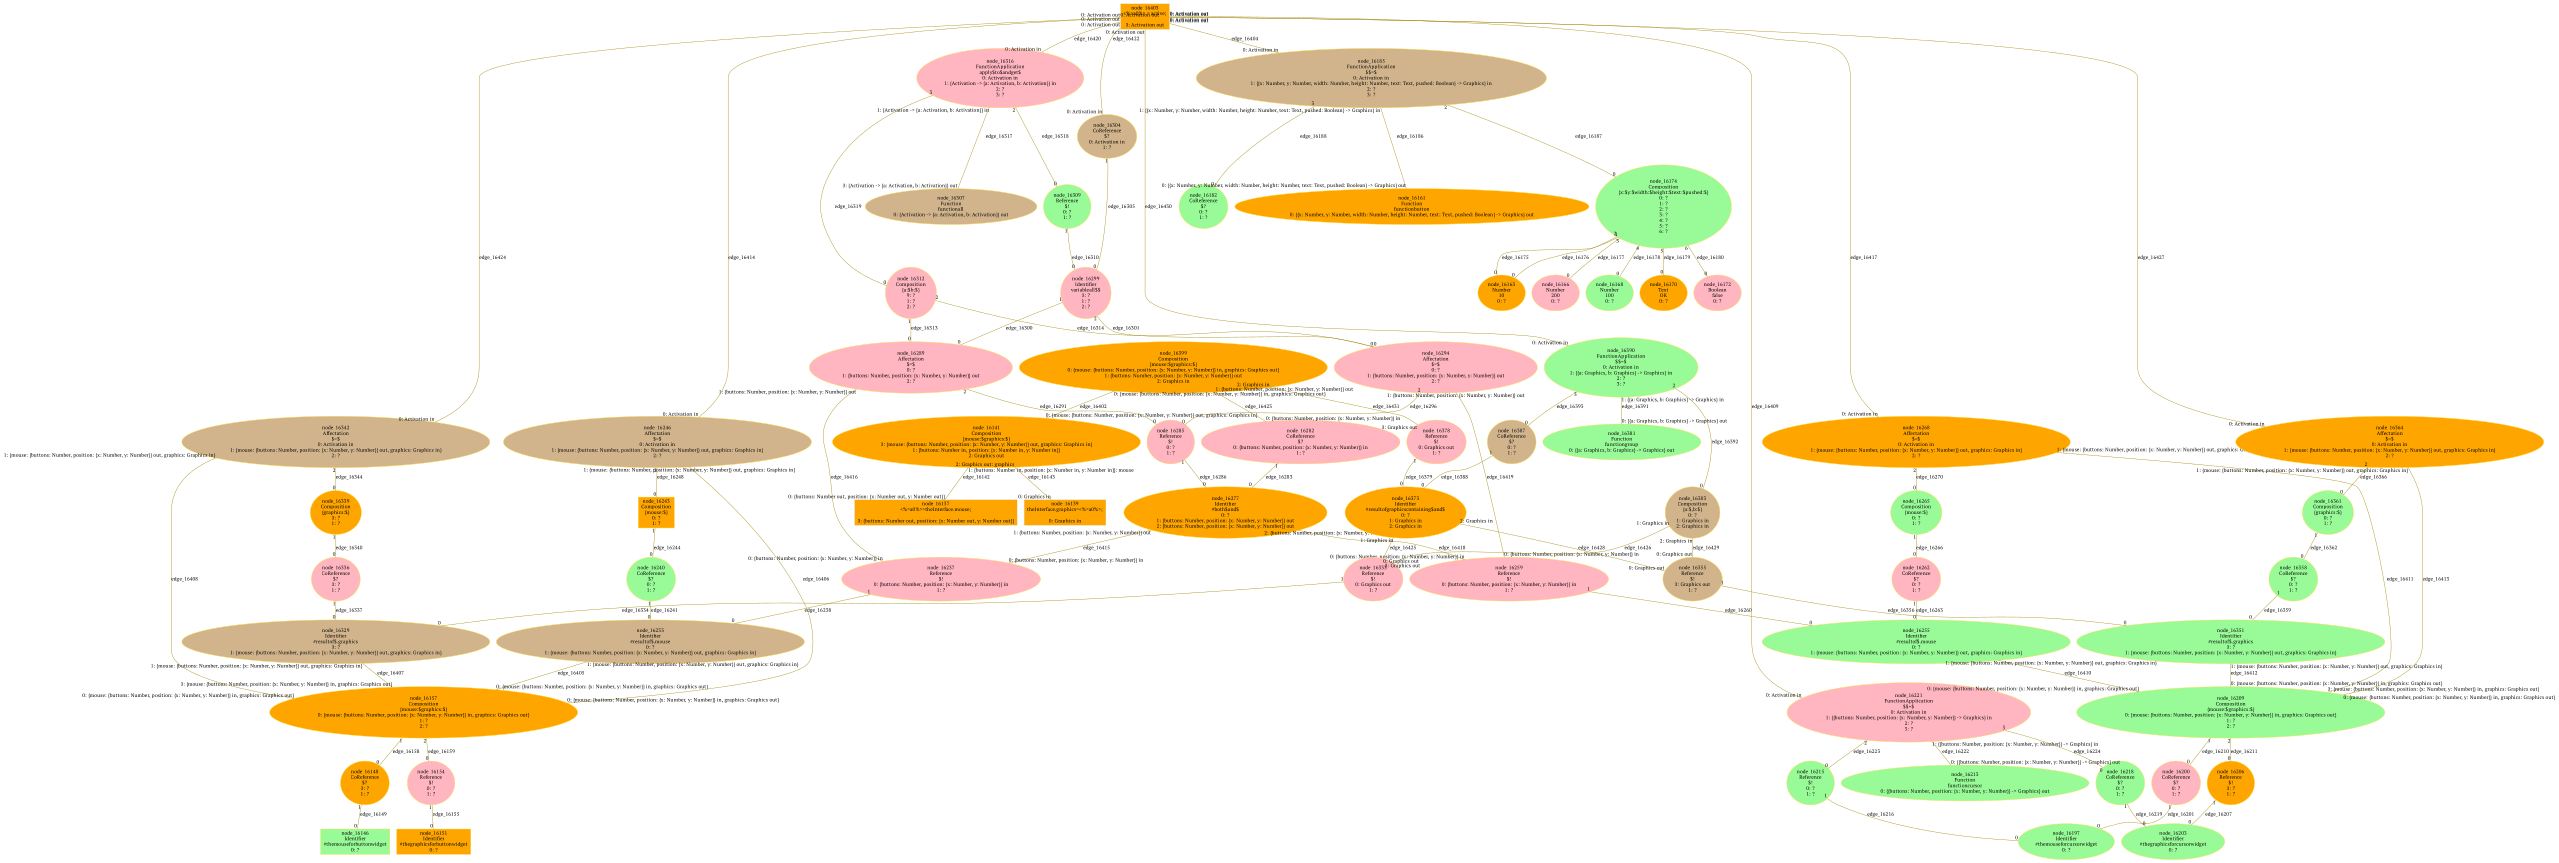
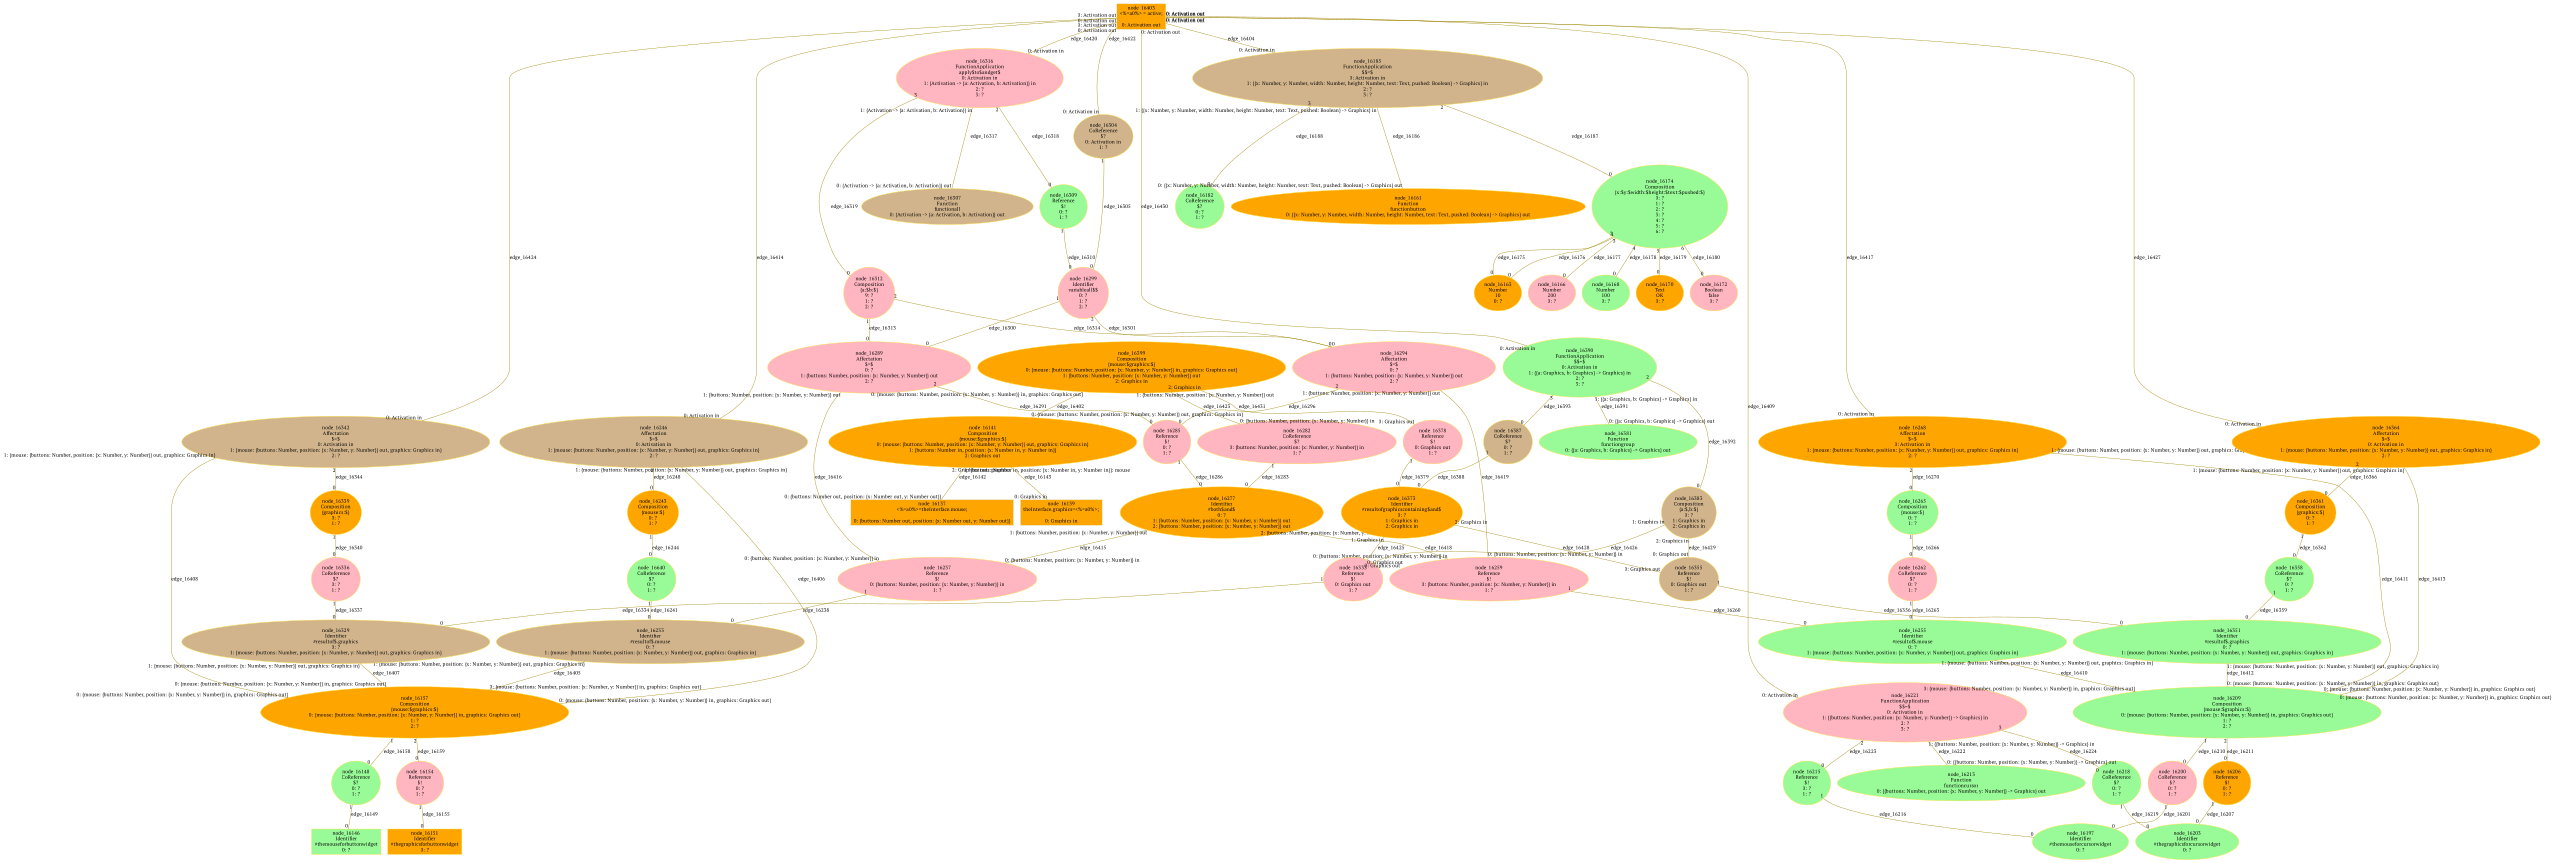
node "node_16243 Composition {mouse:$} 0: ? 1: ?": shape box -> ellipse
node "node_16361 Composition {graphics:$} 0: ? 1: ?": fillcolor palegreen -> orange
node "node_16240 CoReference $? 0: ? 1: ?": label "node_16240 CoReference $? 0: ? 1: ?" -> "node_16640 CoReference $? 0: ? 1: ?"
node "node_16148 CoReference $? 0: ? 1: ?": fillcolor orange -> palegreen
